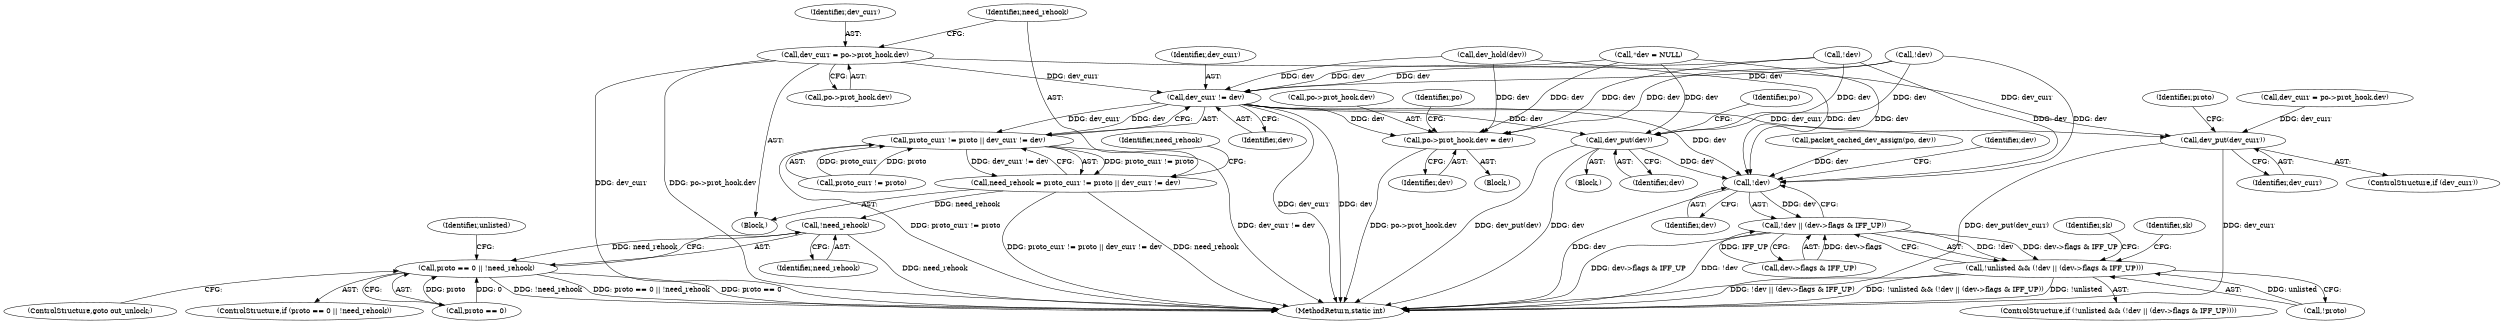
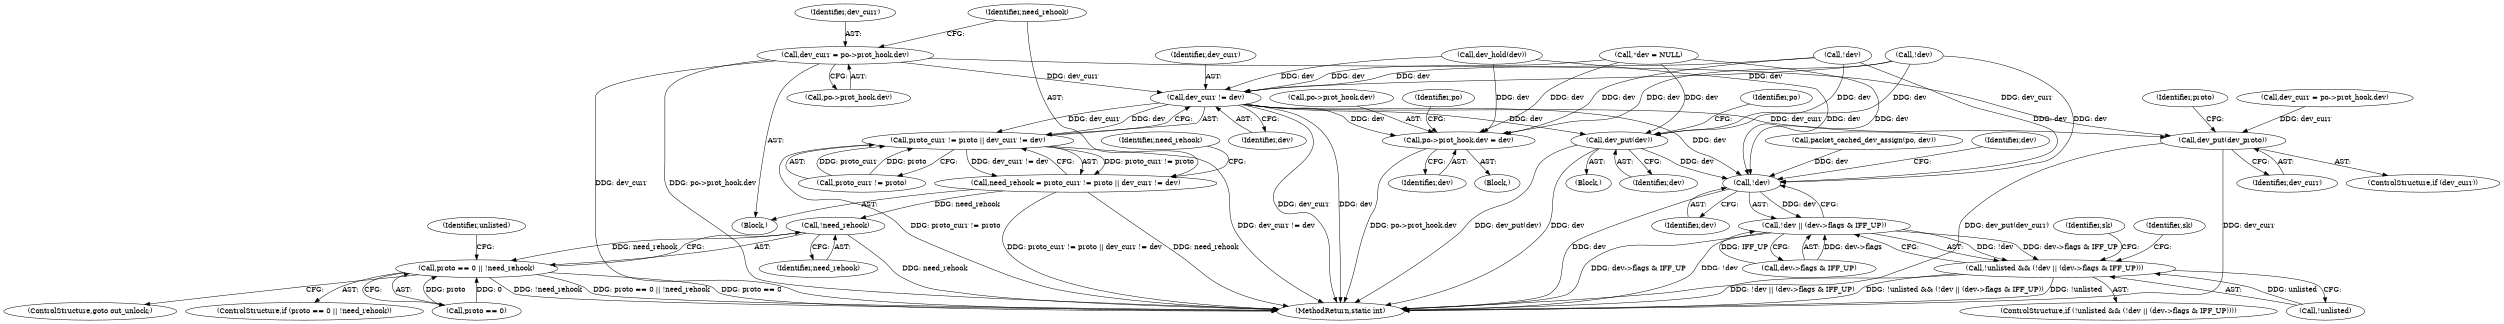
node "(Call,dev_put(dev_curr))": label "(Call,dev_put(dev_curr))" -> "(Call,dev_put(dev_proto))"
edge "(Call,proto_curr != proto || dev_curr != dev)" -> "(Call,proto_curr != proto)": added, label "CFG:"
edge "(ControlStructure,goto out_unlock;)" -> "(Call,proto == 0 || !need_rehook)": reversed
node "(Call,!proto)": label "(Call,!proto)" -> "(Call,!unlisted)"
